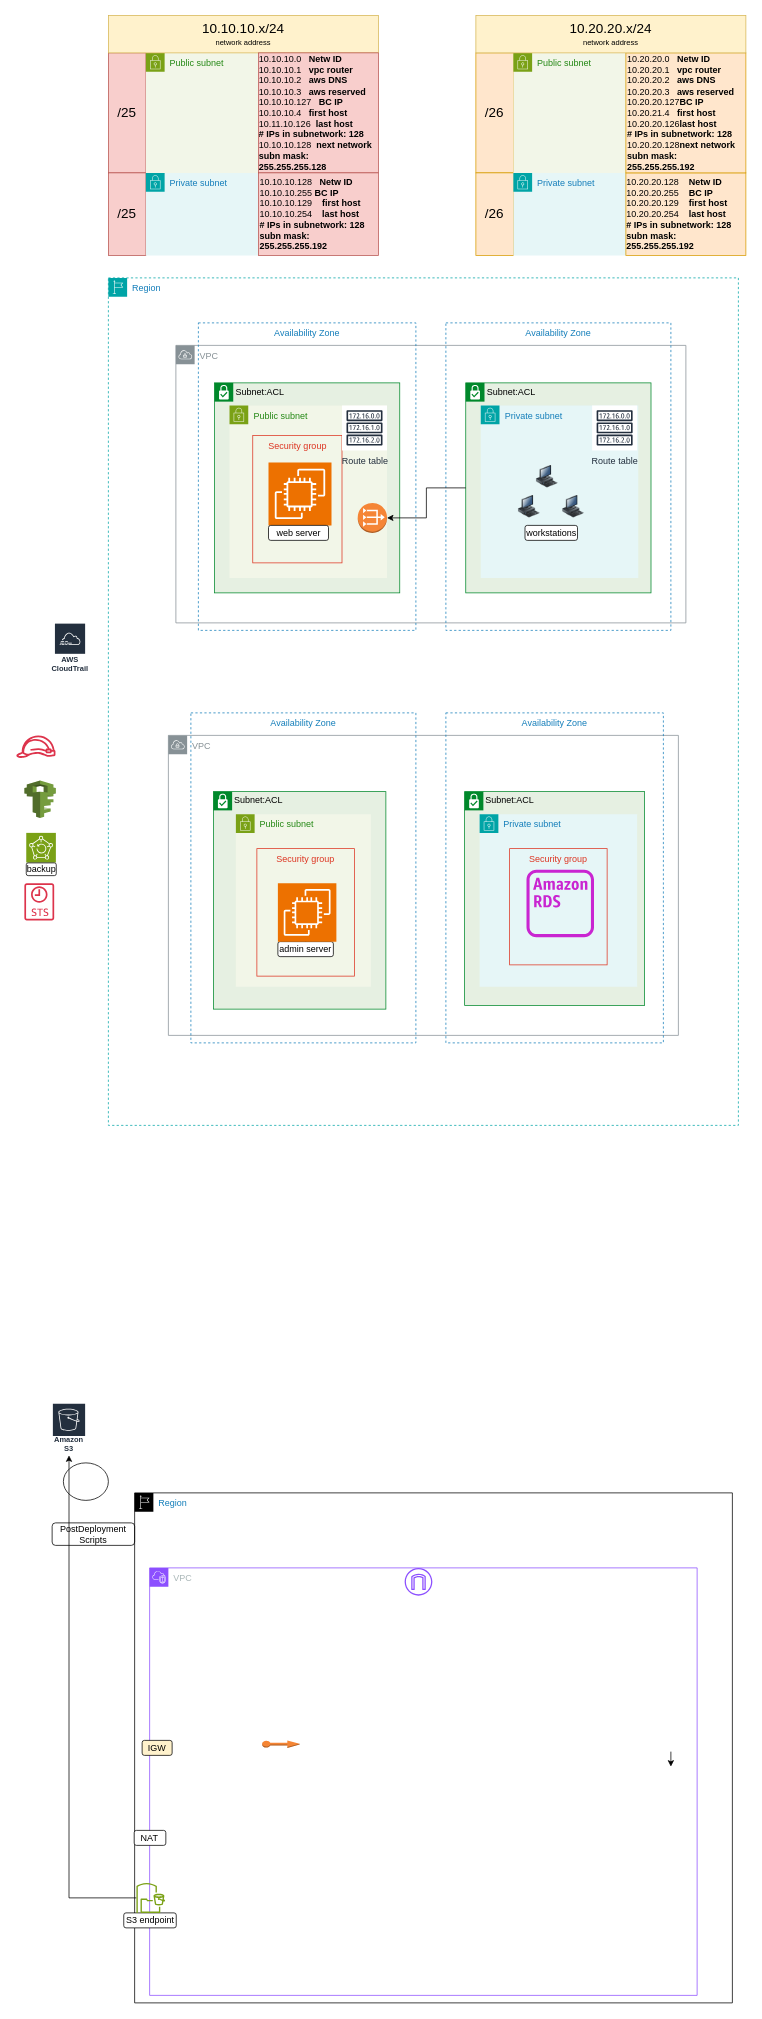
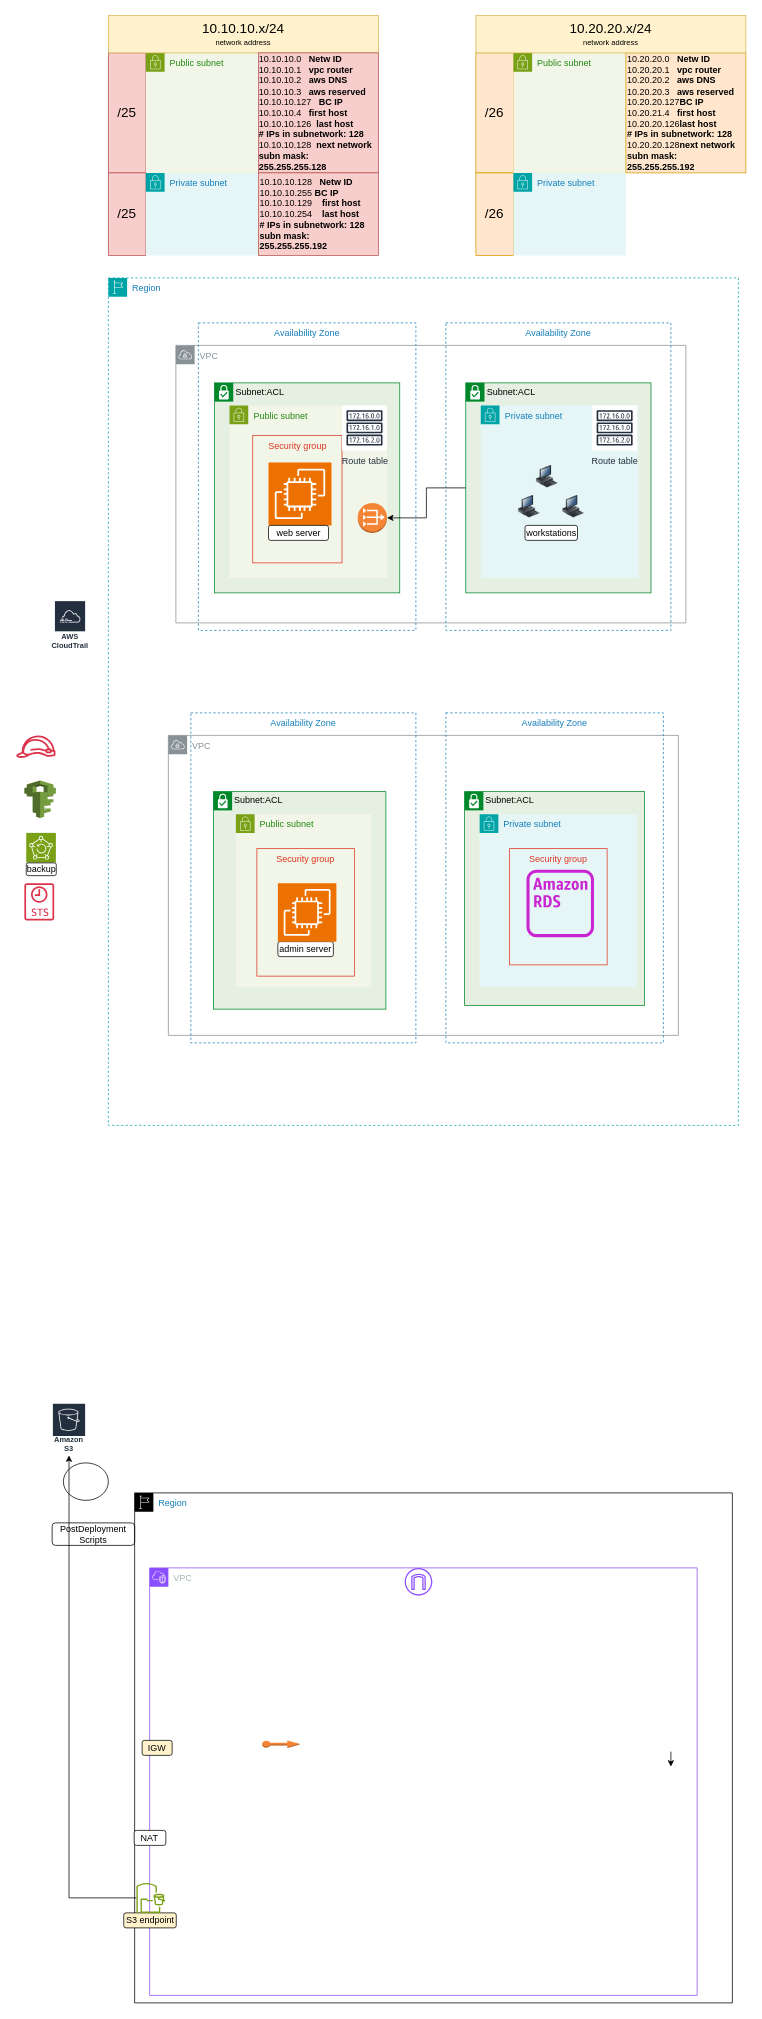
node "10.10.10.0 Netw ID 10.10.10.1 vpc router 10.10.10.2 aws DNS 10.10.10.3 aws reserved 10.10.10.127 BC IP 10.10.10.4 first host 10.11.10.126 last host # IPs in subnetwork: 128 10.10.10.128 next network subn mask: 255.255.255.128": label "10.10.10.0 Netw ID 10.10.10.1 vpc router 10.10.10.2 aws DNS 10.10.10.3 aws reserved 10.10.10.127 BC IP 10.10.10.4 first host 10.11.10.126 last host # IPs in subnetwork: 128 10.10.10.128 next network subn mask: 255.255.255.128" -> "10.10.10.0 Netw ID 10.10.10.1 vpc router 10.10.10.2 aws DNS 10.10.10.3 aws reserved 10.10.10.127 BC IP 10.10.10.4 first host 10.10.10.126 last host # IPs in subnetwork: 128 10.10.10.128 next network subn mask: 255.255.255.128"
node "10.20.20.128 Netw ID 10.20.20.255 BC IP 10.20.20.129 first host 10.20.20.254 last host # IPs in subnetwork: 128 subn mask: 255.255.255.192": removed
node "AWS CloudTrail": moved (70, 649) -> (70, 627)
node "S3 endpoint": fillcolor #ffffff -> #fff2cc
